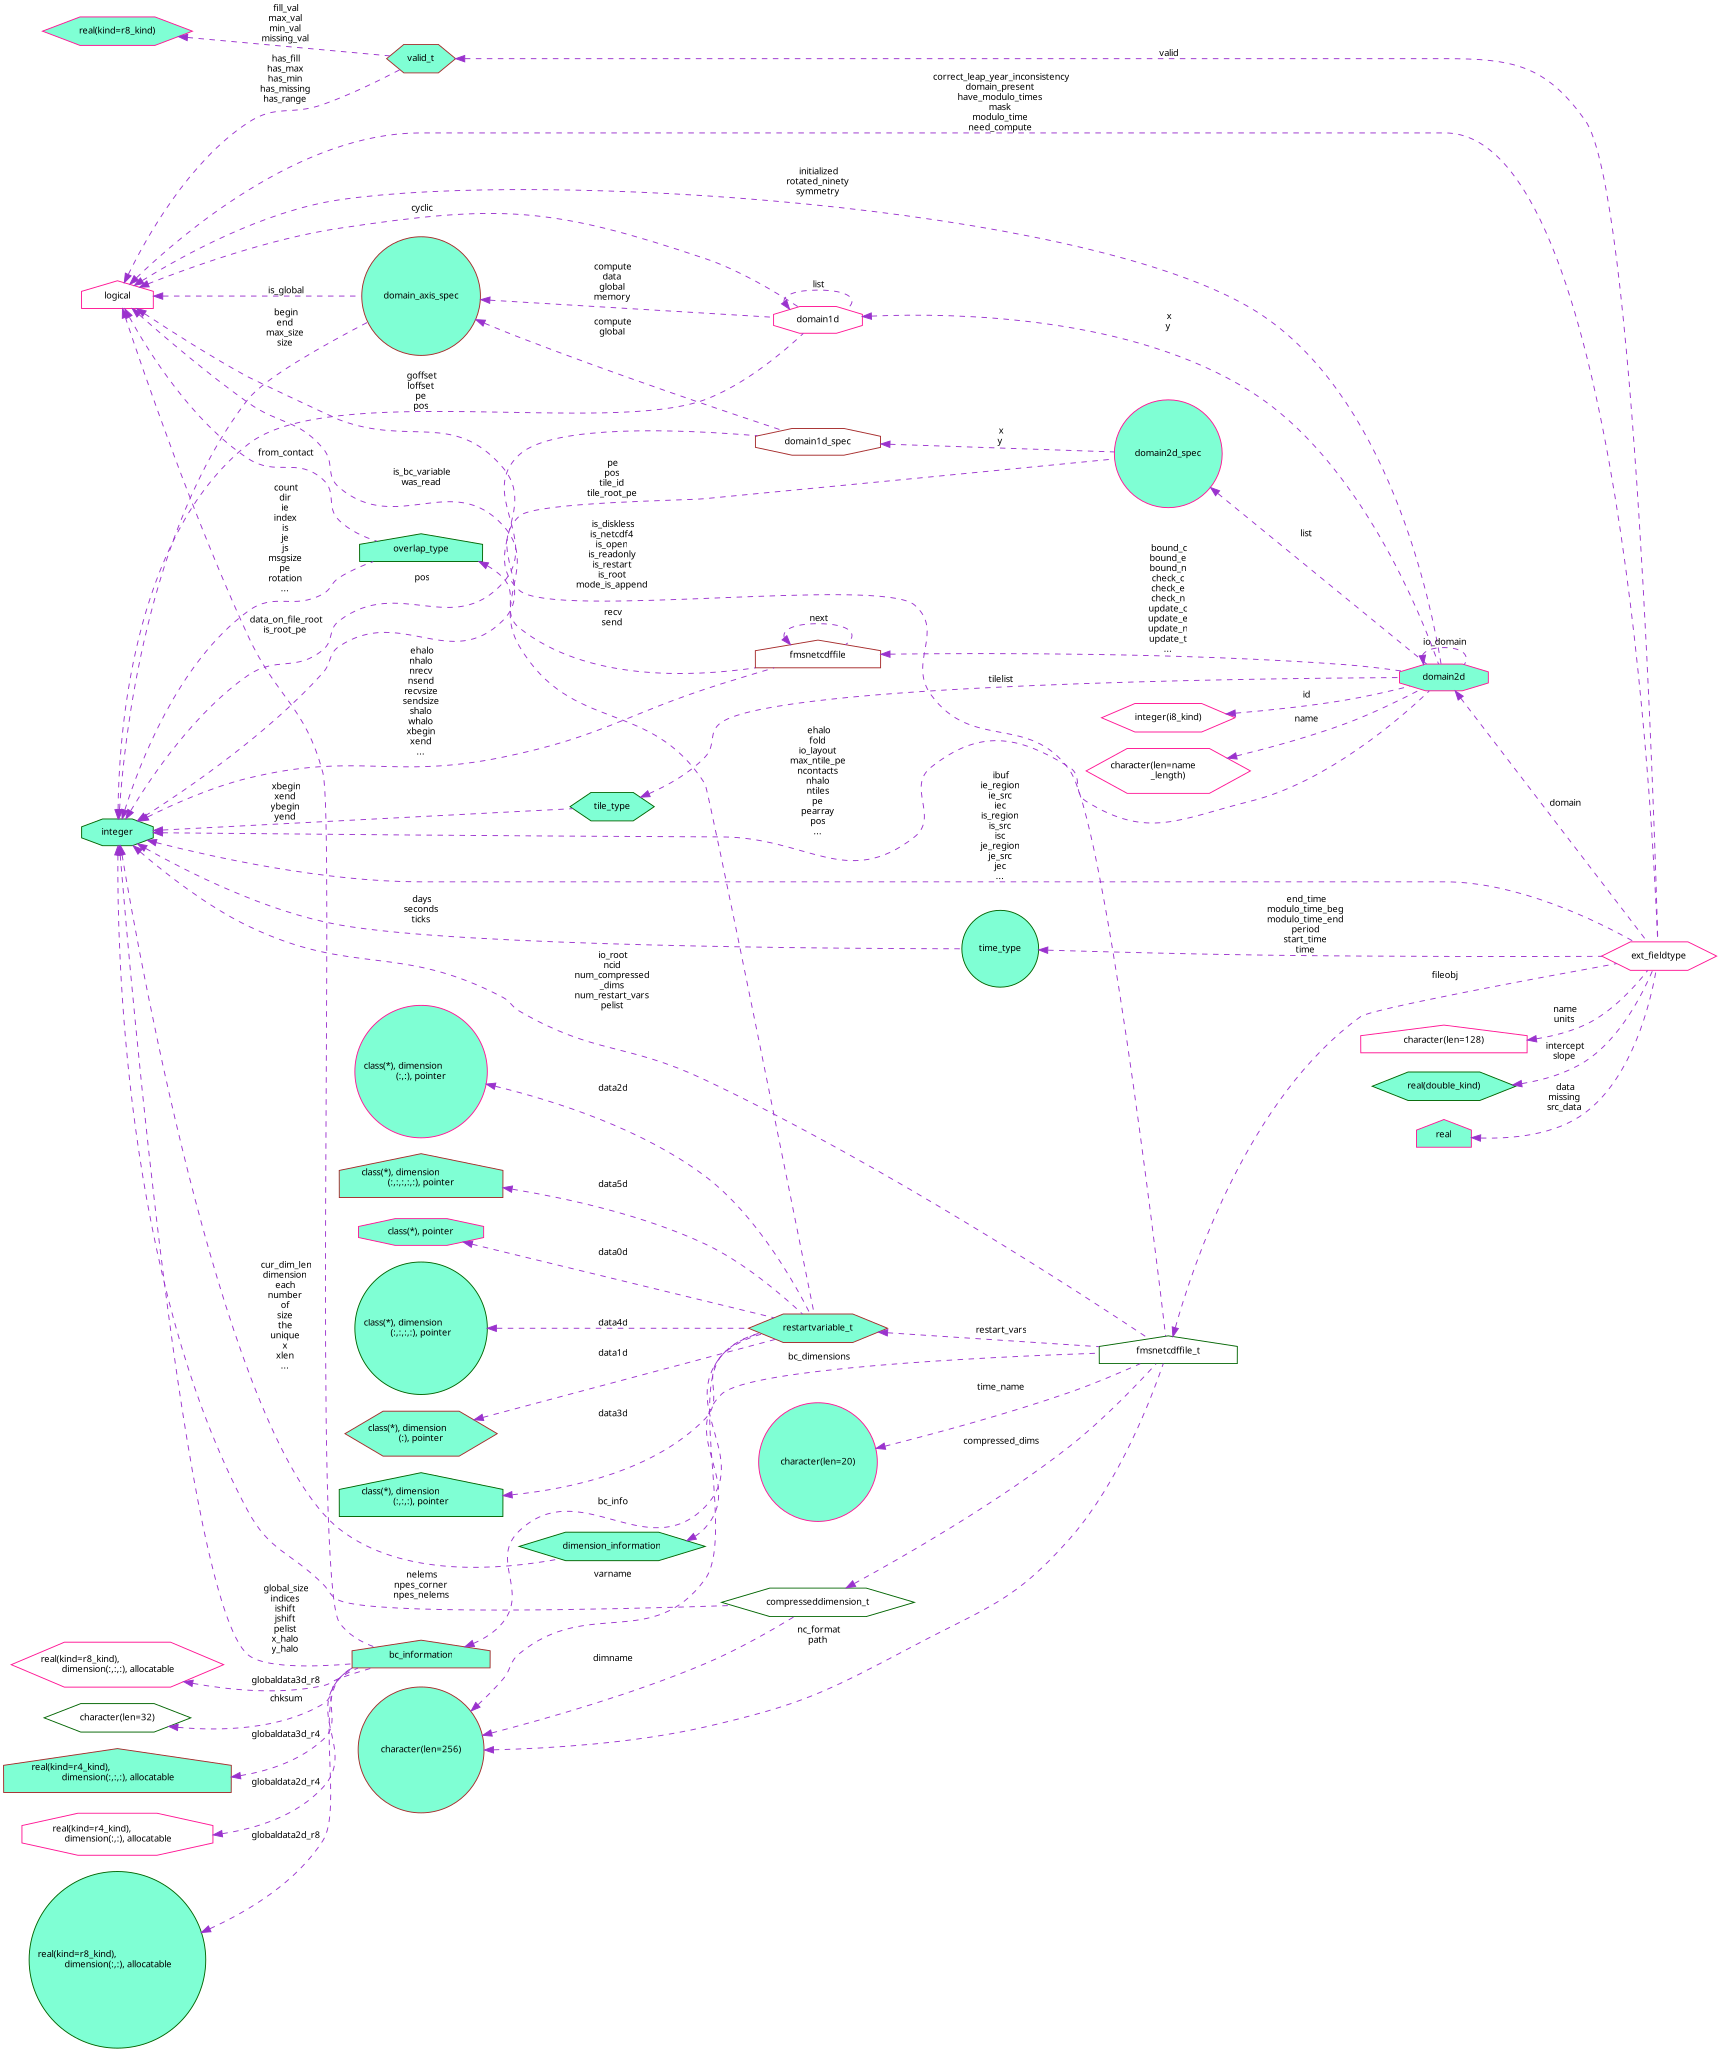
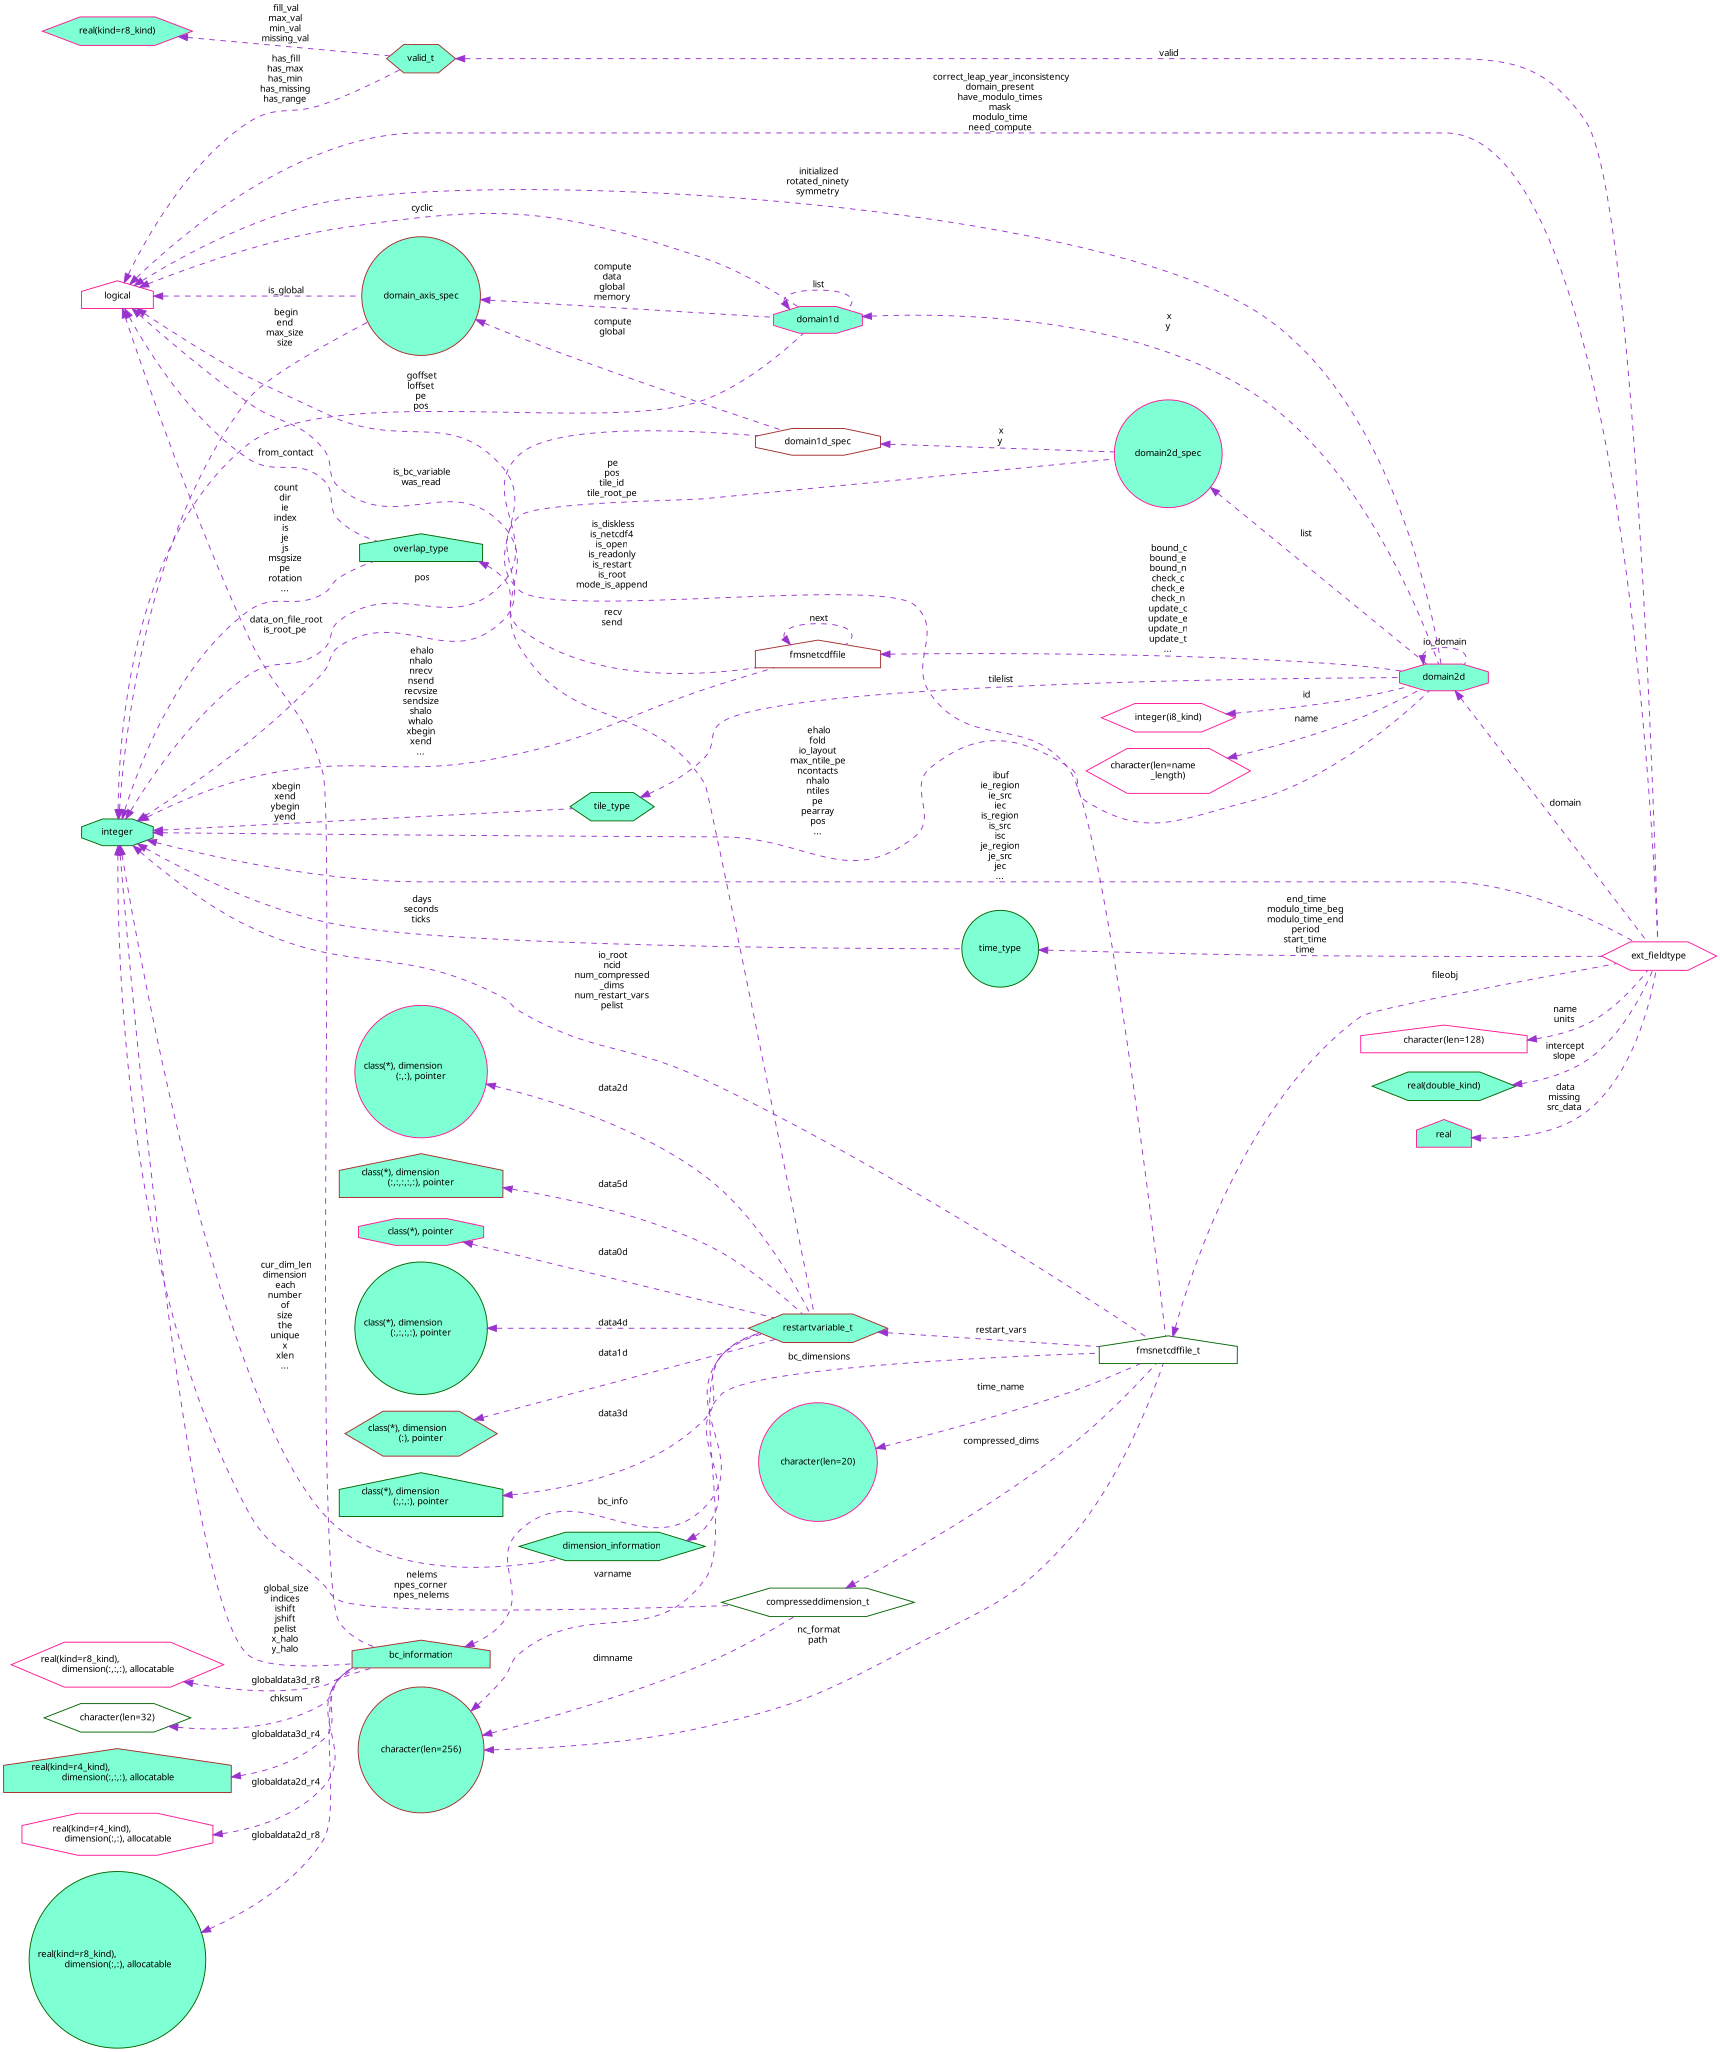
node "domain1d": fillcolor white -> aquamarine
